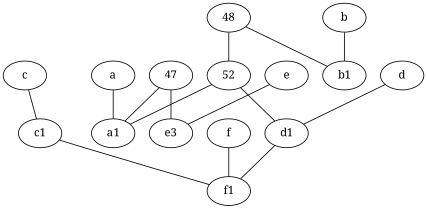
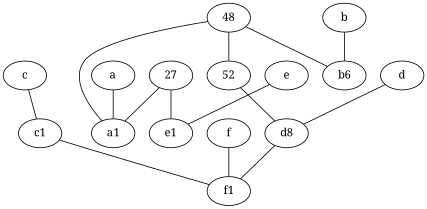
node "47": label "47" -> "27"
node "b1": label "b1" -> "b6"
edge "52" -- "a1": now "48" -- "a1"
node "e3": label "e3" -> "e1"
node "d1": label "d1" -> "d8"
